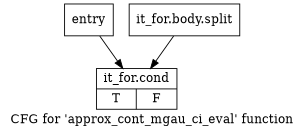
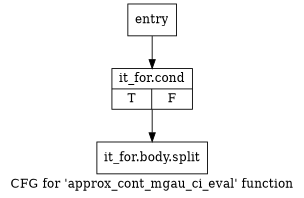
edge "it_for.body.split" -> "it_for.cond": reversed
